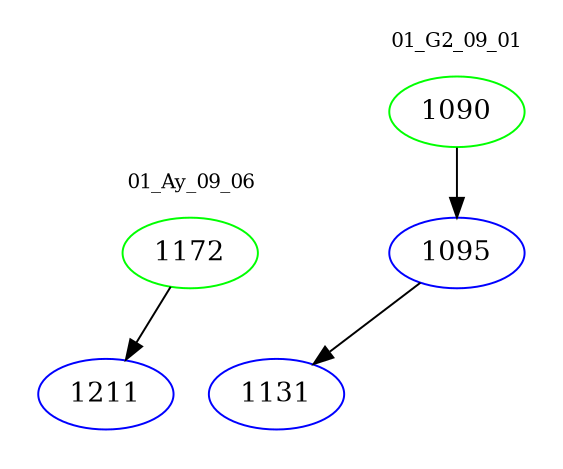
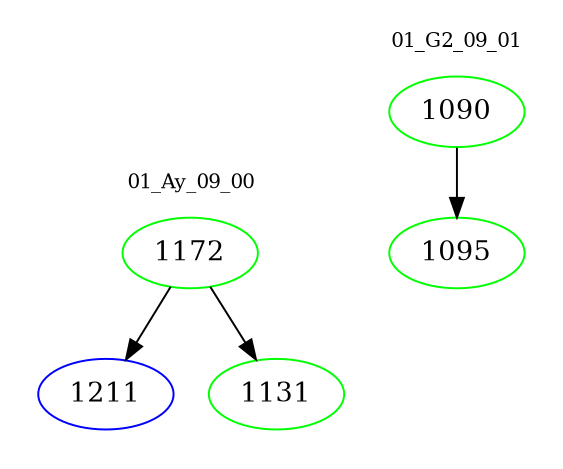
cluster "01_Ay_09_06": label "01_Ay_09_06" -> "01_Ay_09_00"
node "1095": color blue -> green
edge "1095" -> "1131": now "1172" -> "1131"
node "1131": color blue -> green
